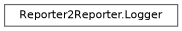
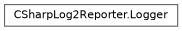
node "Reporter2Reporter.Logger": label "Reporter2Reporter.Logger" -> "CSharpLog2Reporter.Logger"
